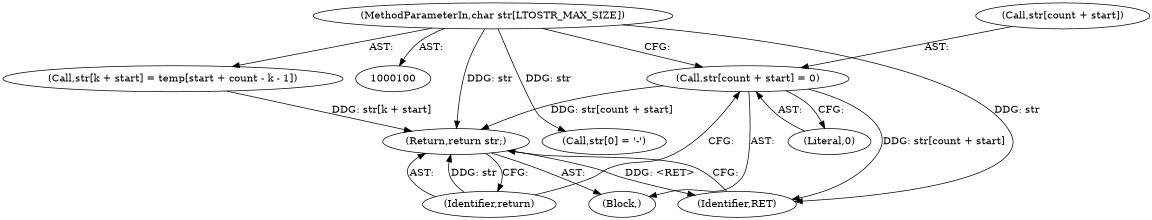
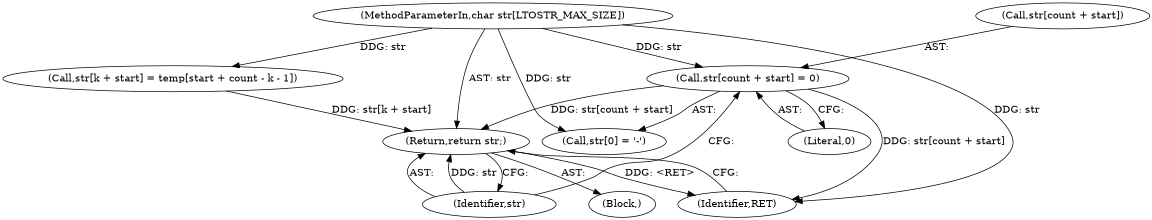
edge "(MethodParameterIn,char str[LTOSTR_MAX_SIZE])" -> "(Call,str[k + start] = temp[start + count - k - 1])": label "AST: " -> "DDG: str"
edge "(MethodParameterIn,char str[LTOSTR_MAX_SIZE])" -> "(Call,str[count + start] = 0)": label "CFG: " -> "DDG: str"
node "1000100": removed
edge "(MethodParameterIn,char str[LTOSTR_MAX_SIZE])" -> "(Return,return str;)": label "DDG: str" -> "AST: str"
edge "(Call,str[count + start] = 0)" -> "(Block,)": now "(Call,str[count + start] = 0)" -> "(Call,str[0] = '-')"
node "(Identifier,return)": label "(Identifier,return)" -> "(Identifier,str)"
